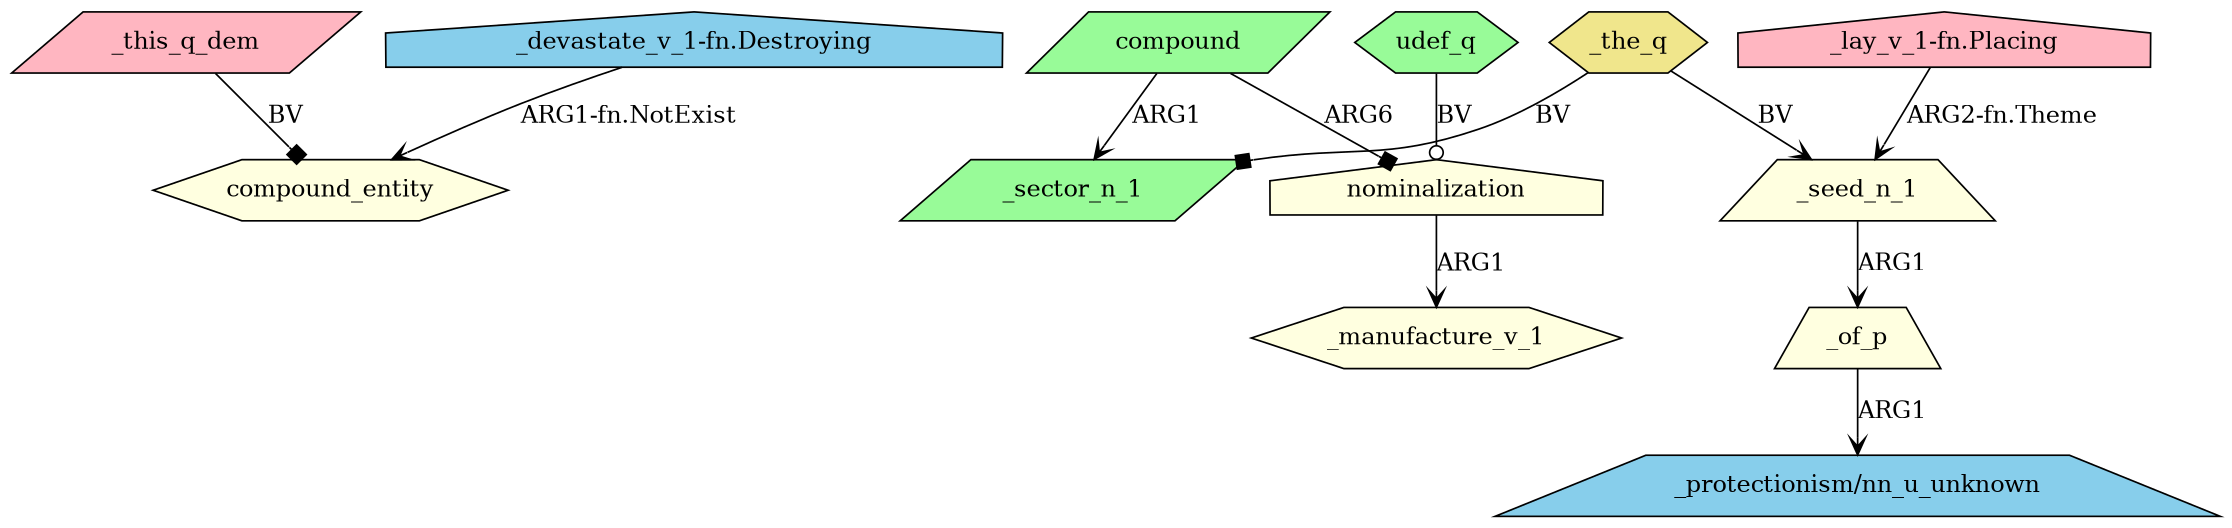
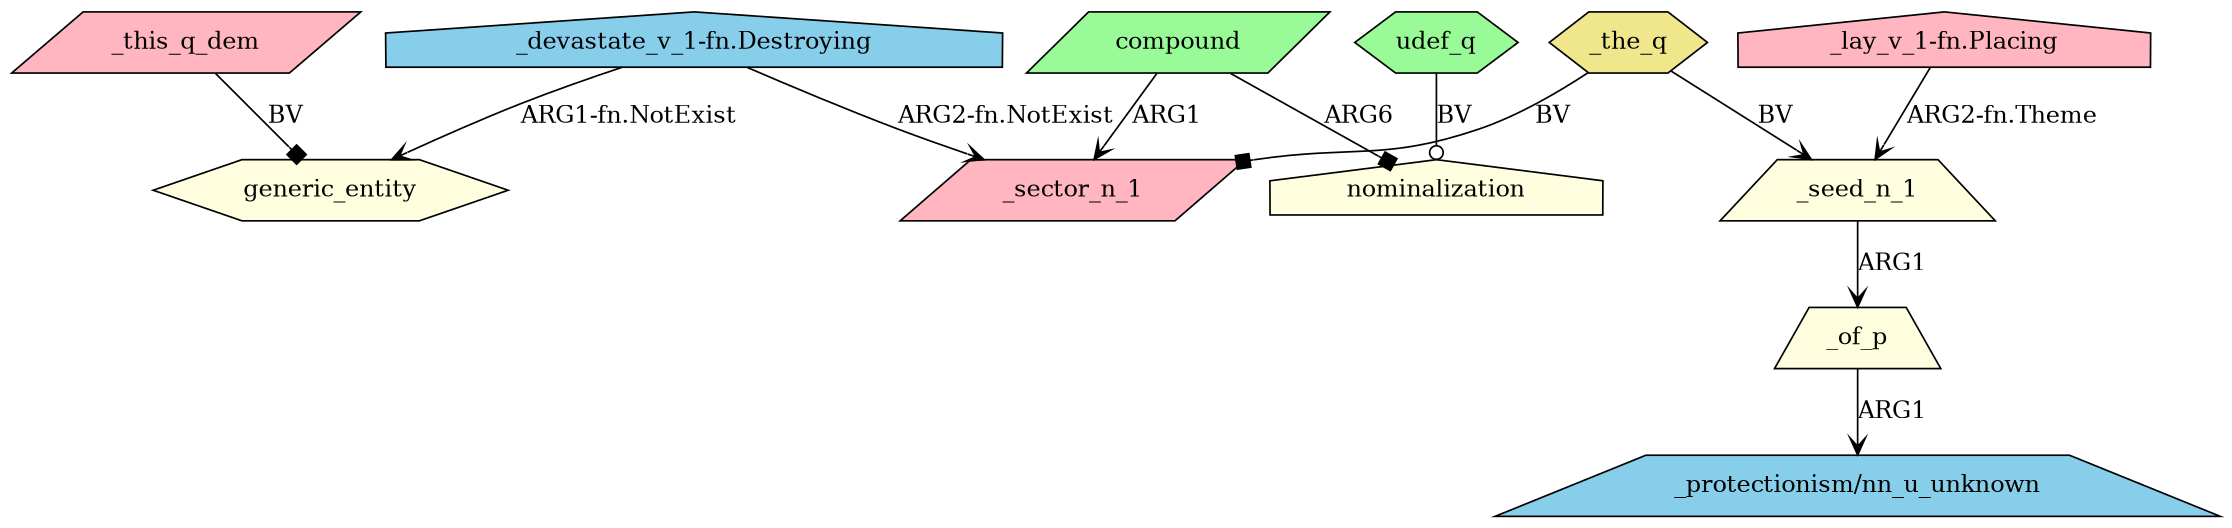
edge "_devastate_v_1-fn.Destroying" -> "_sector_n_1": added, label "ARG2-fn.NotExist"
node "compound_entity": label "compound_entity" -> "generic_entity"
node "_sector_n_1": fillcolor palegreen -> lightpink
node "_manufacture_v_1": removed
